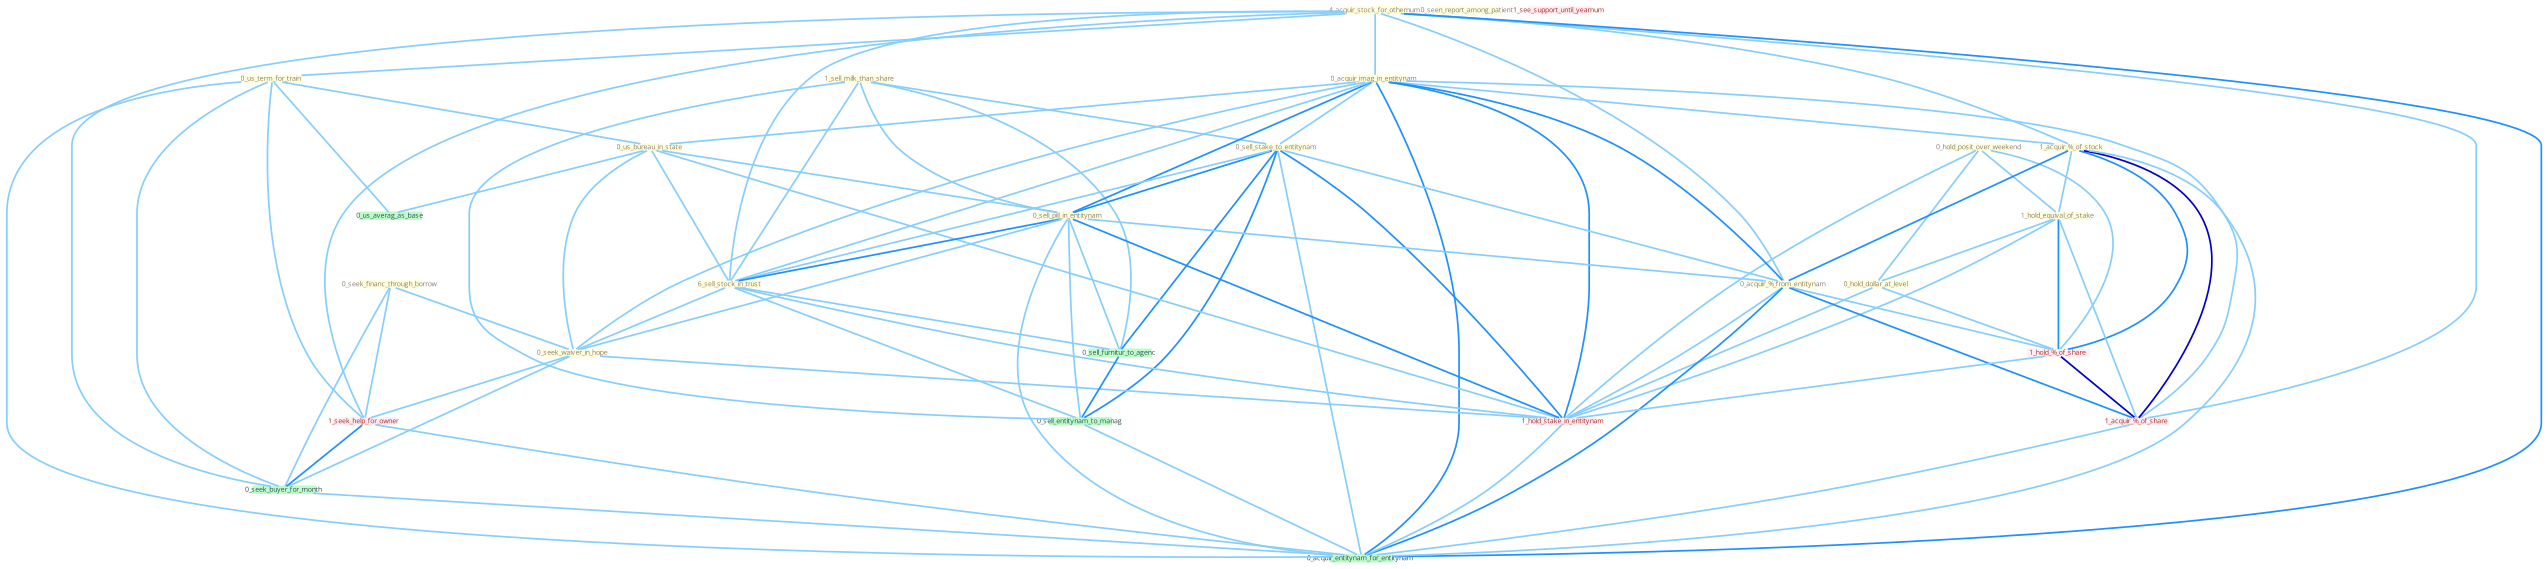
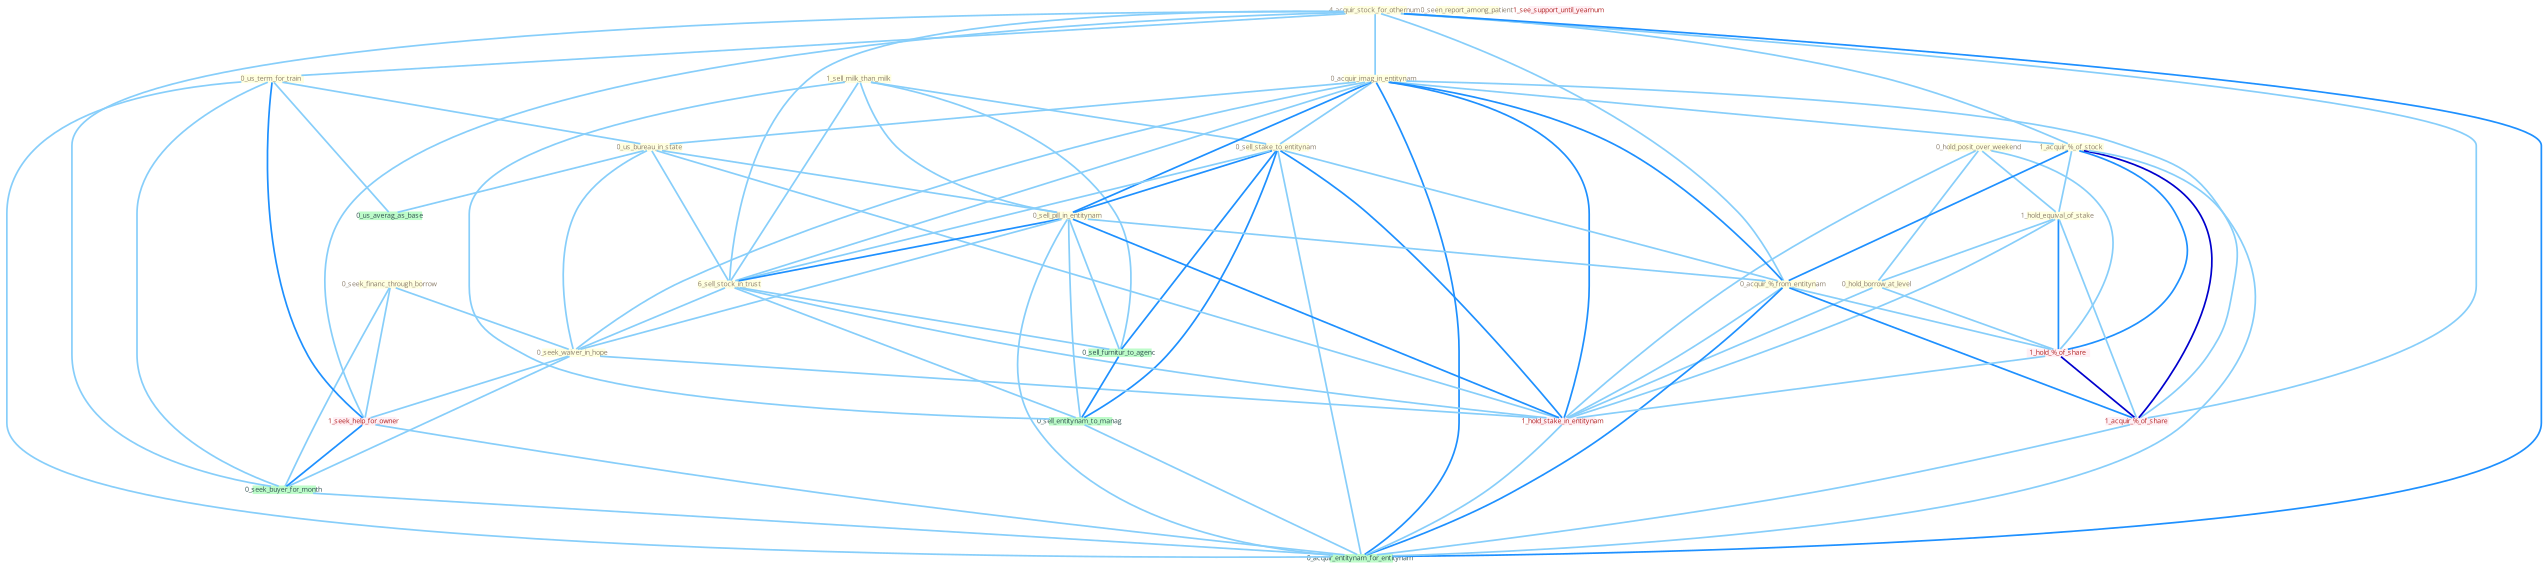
node "1_sell_milk_than_share": label "1_sell_milk_than_share" -> "1_sell_milk_than_milk"
edge "0_us_term_for_train" -- "1_seek_help_for_owner": color #87cefa -> #1e90ff
node "0_hold_dollar_at_level": label "0_hold_dollar_at_level" -> "0_hold_borrow_at_level"
